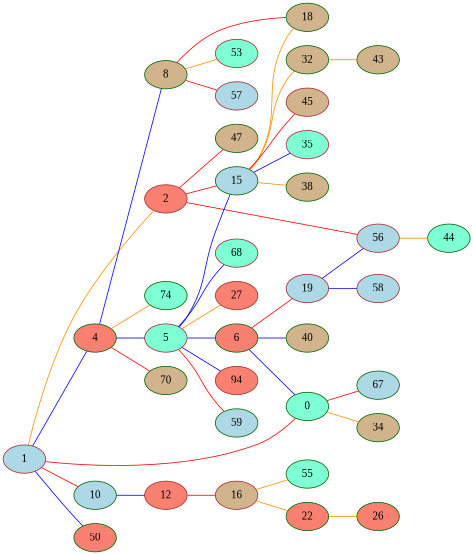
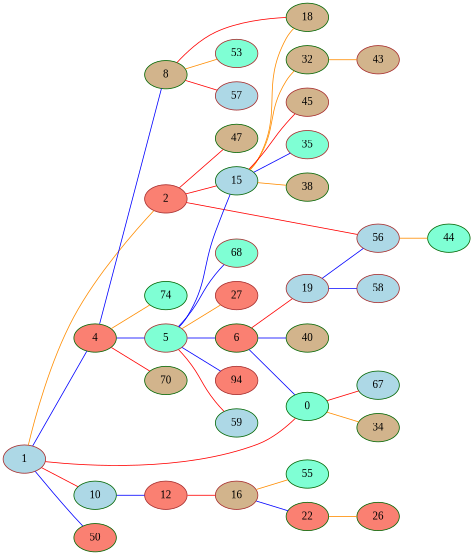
node "43": color darkgreen -> brown
edge "16" -- "22": color darkorange -> blue
